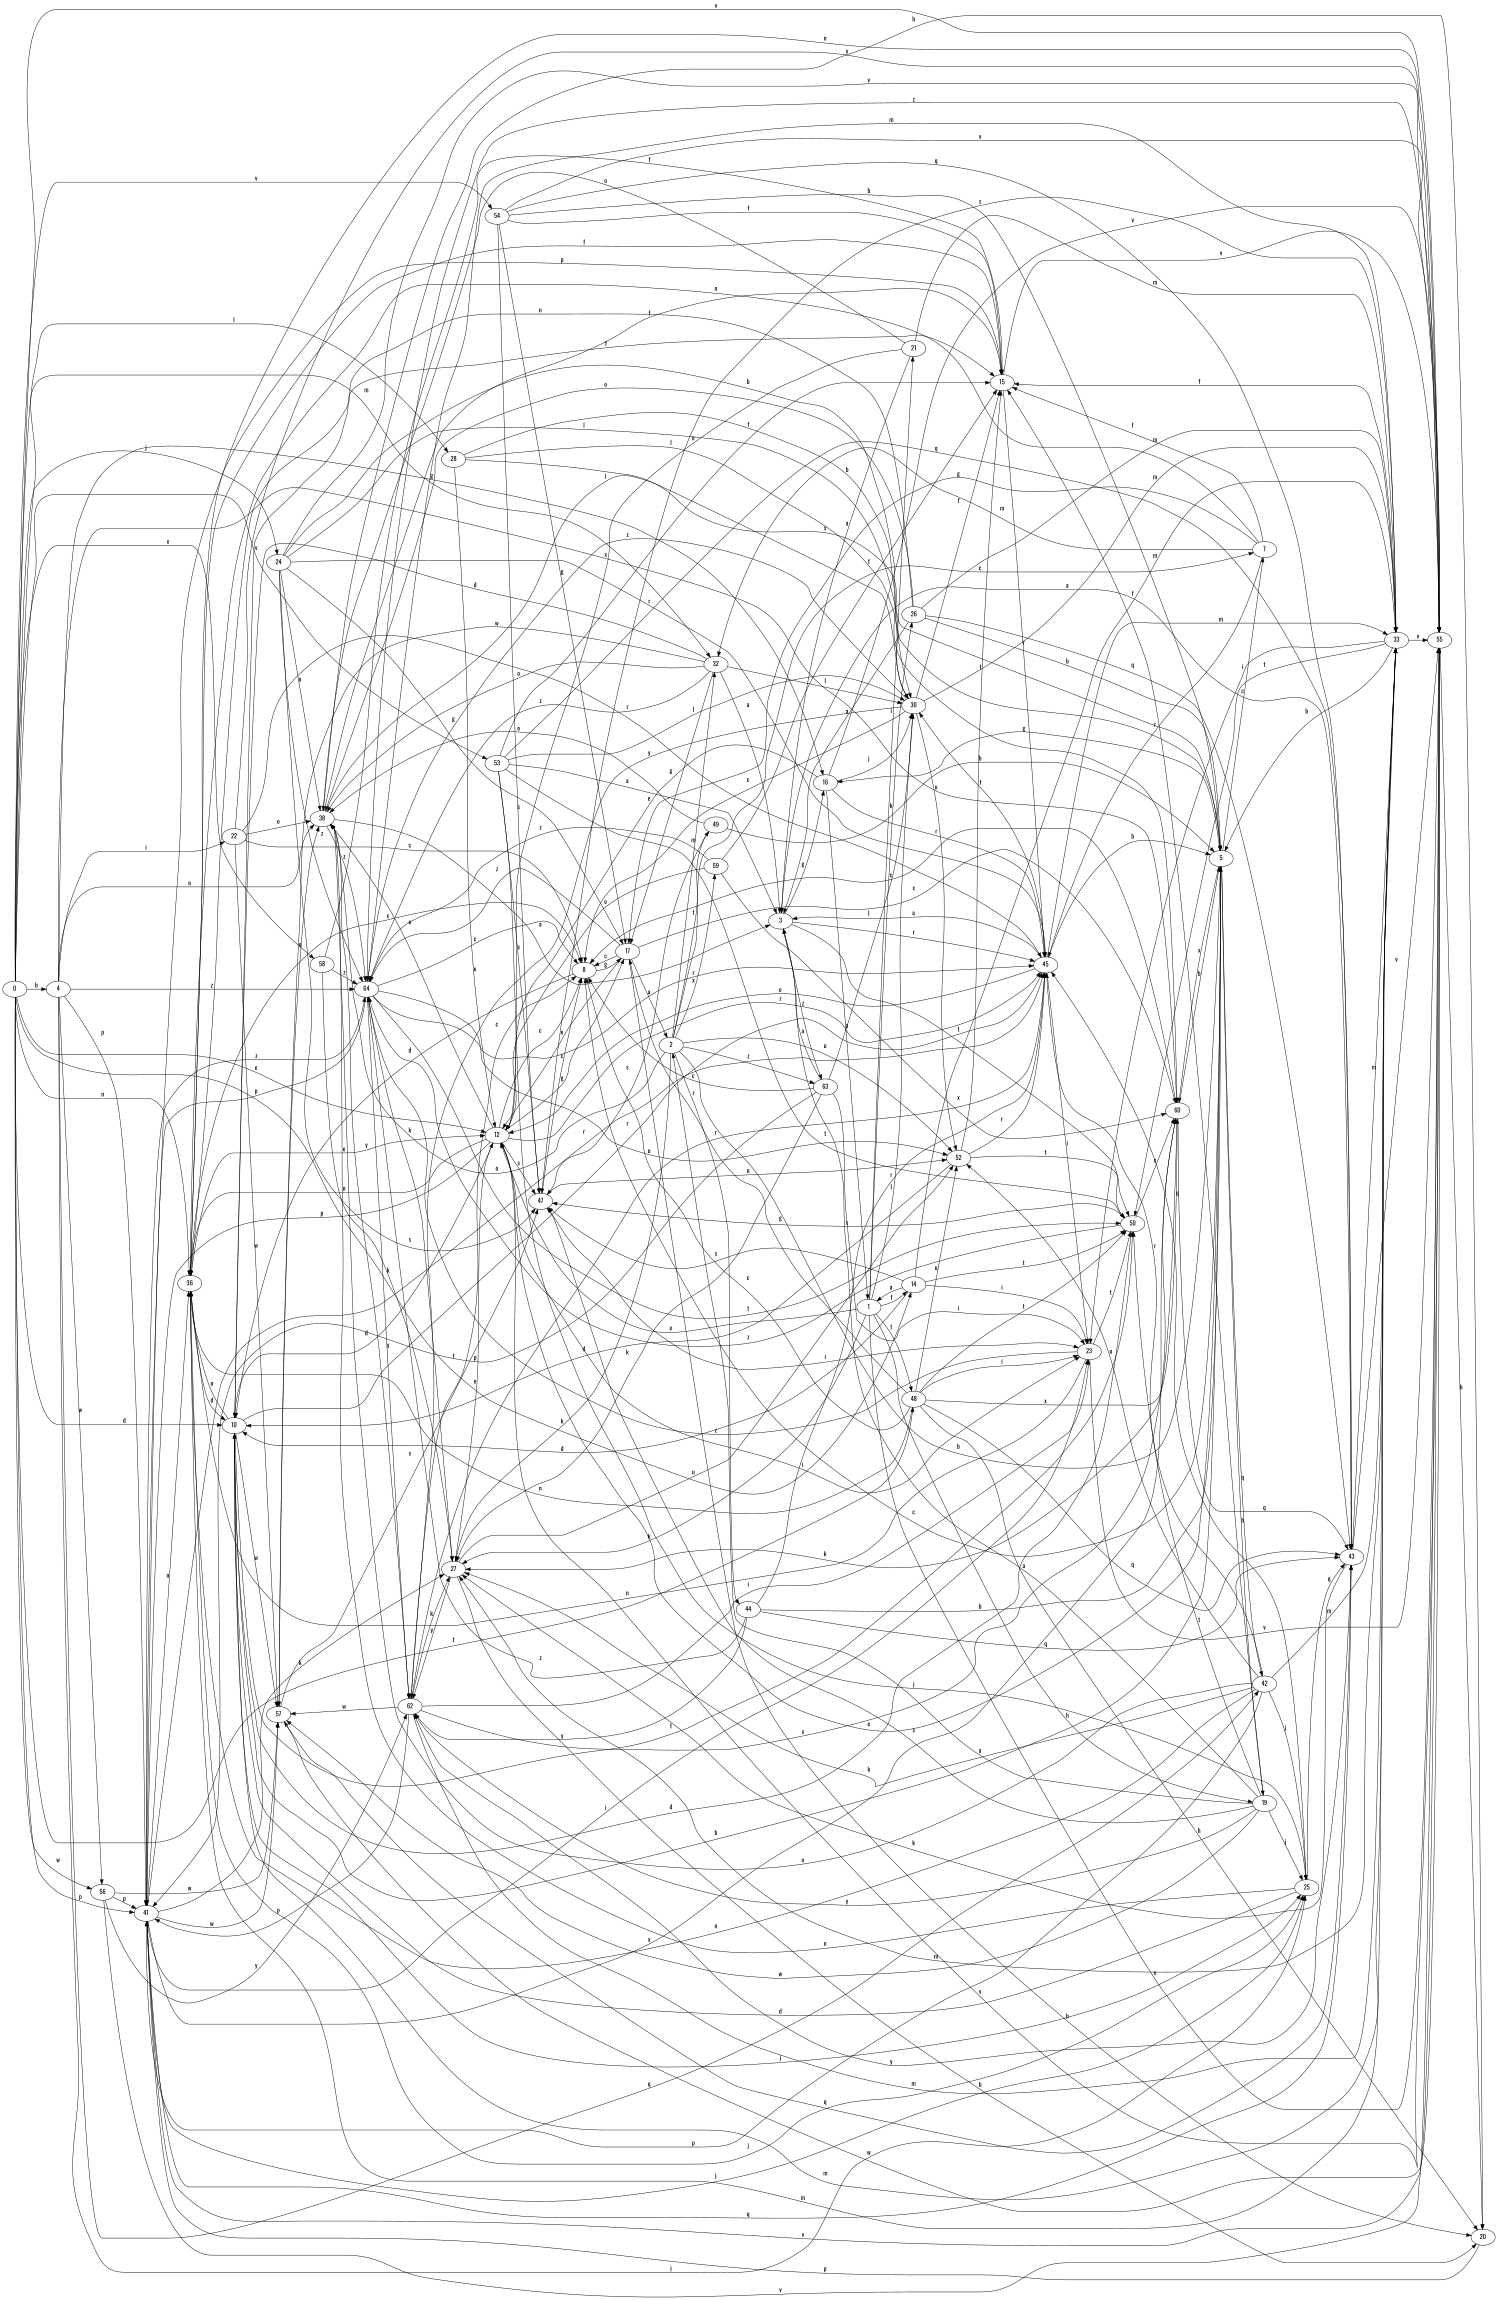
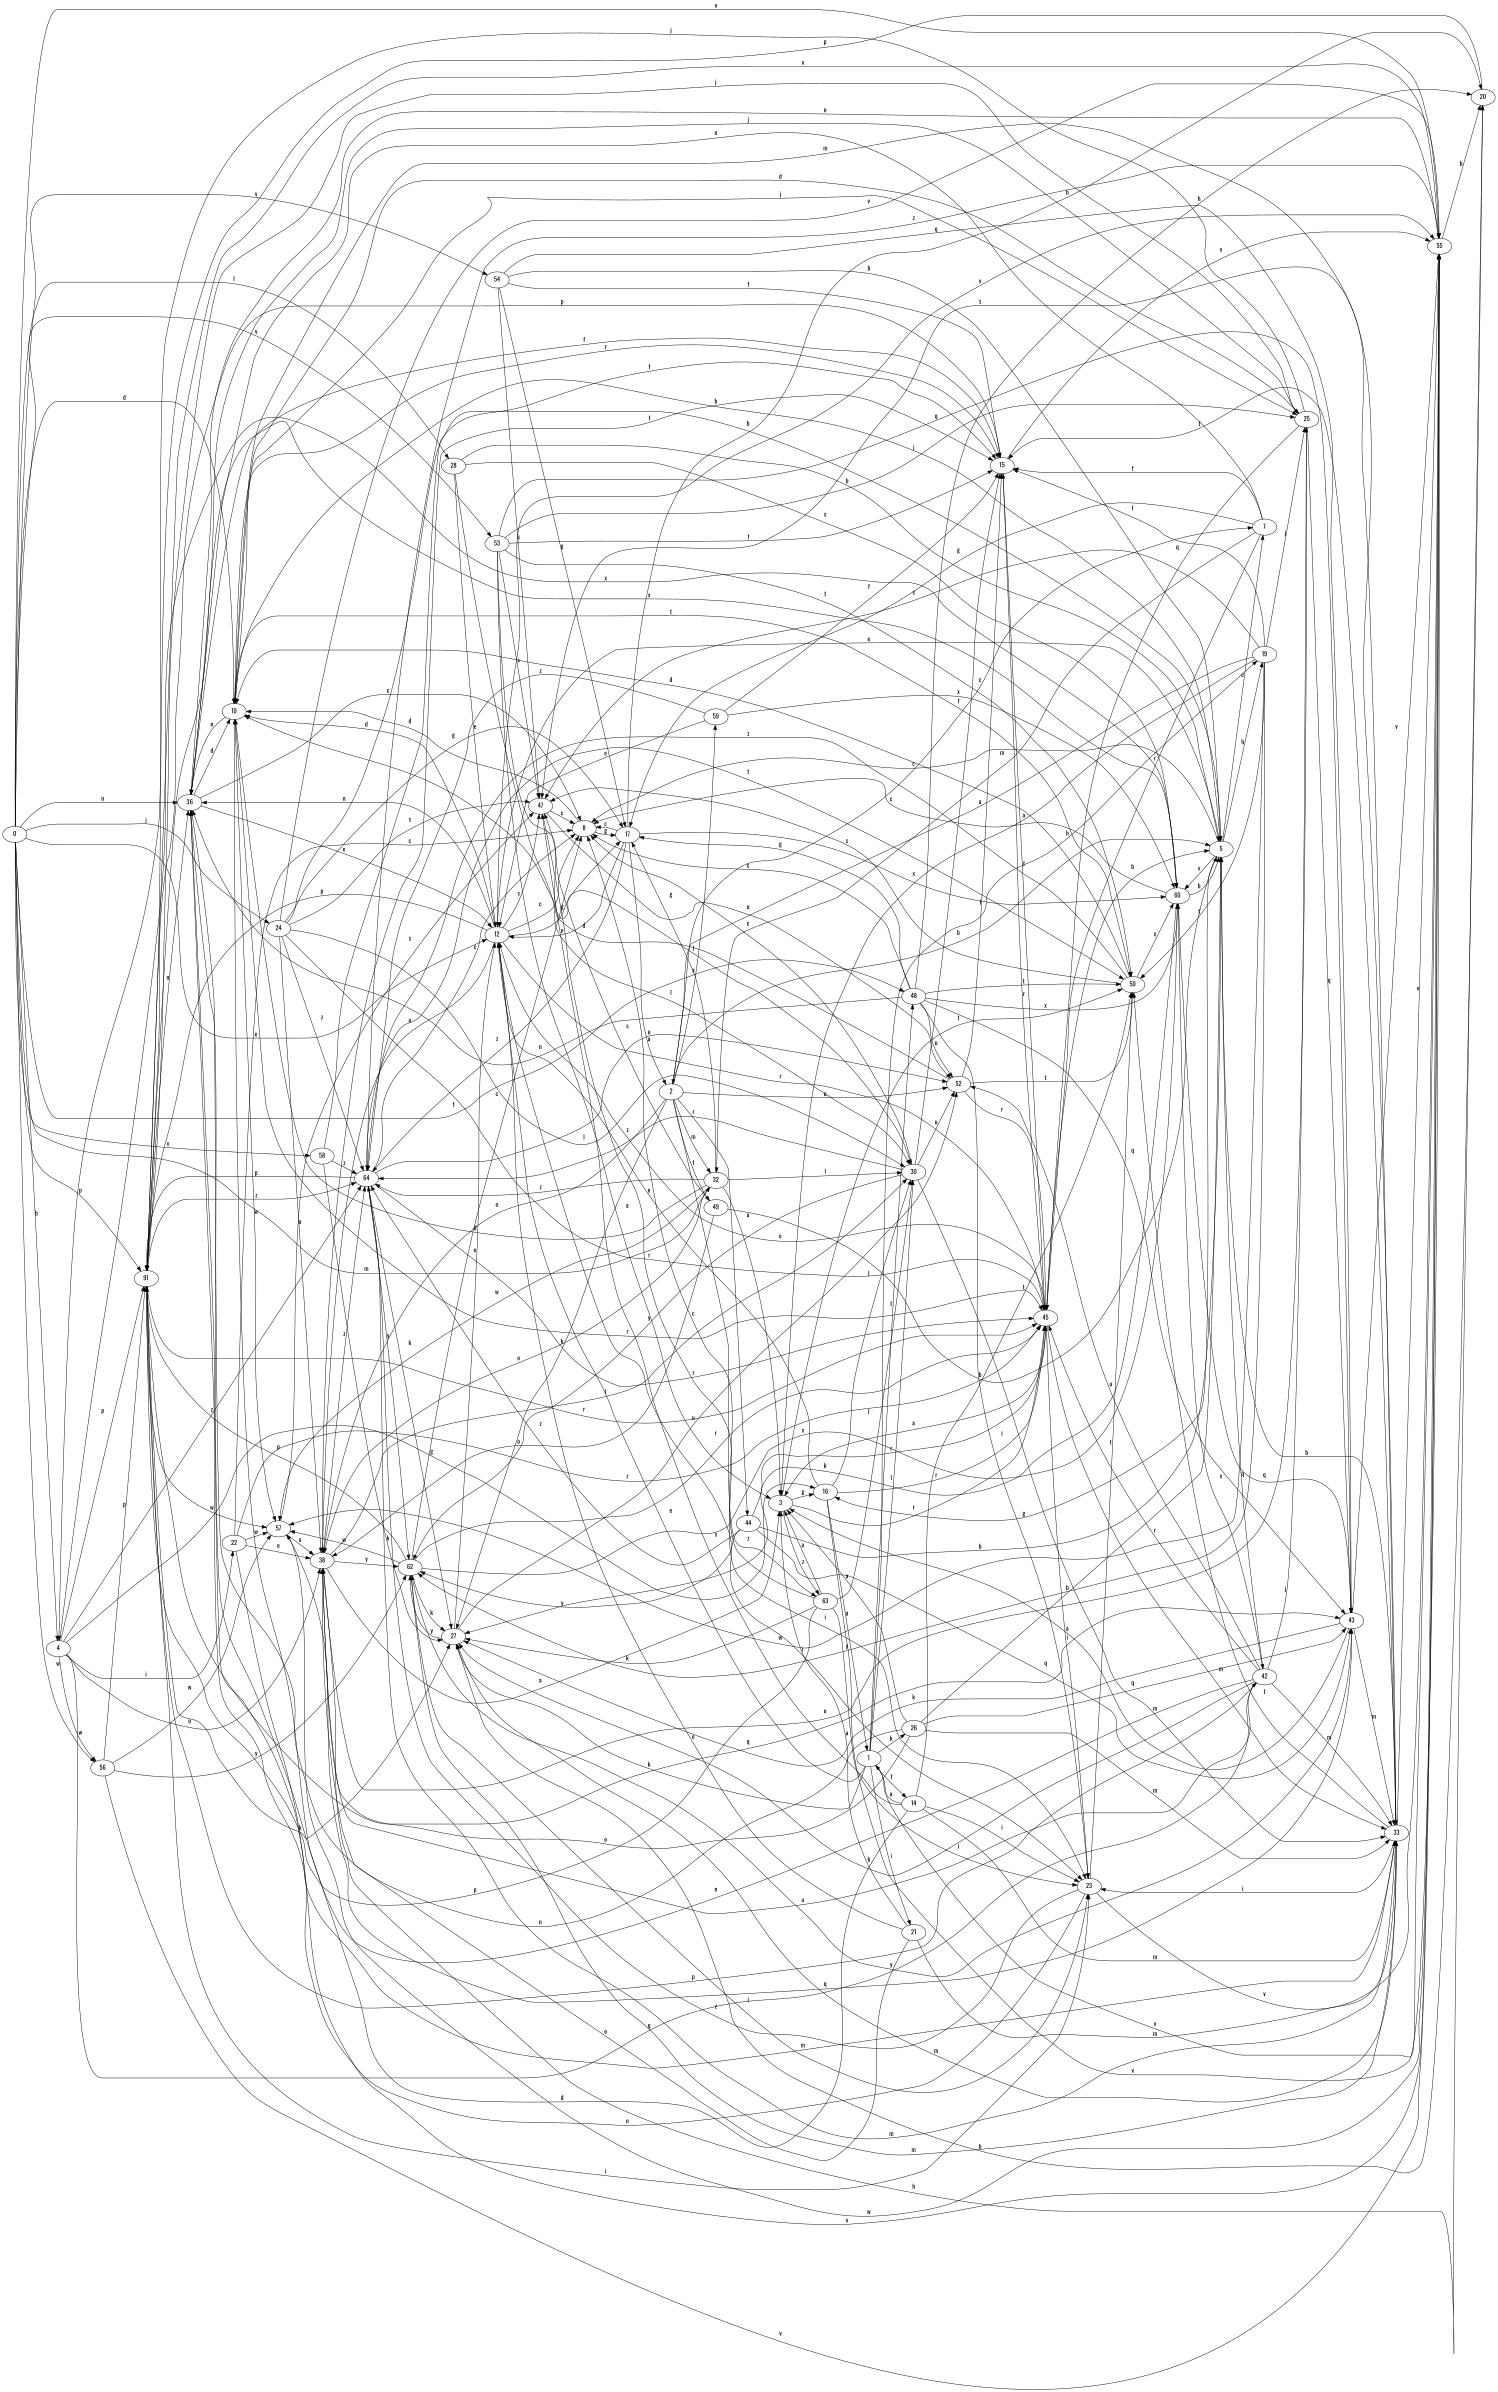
edge "54" -> "55": removed, label "v"
edge "10" -> "15": label "f" -> "r"
edge "45" -> "30": now "45" -> "15"
edge "42" -> "60": added, label "x"
edge "0" -> "14": removed, label "f"
node "41": label "41" -> "91"
edge "4" -> "25": reversed
